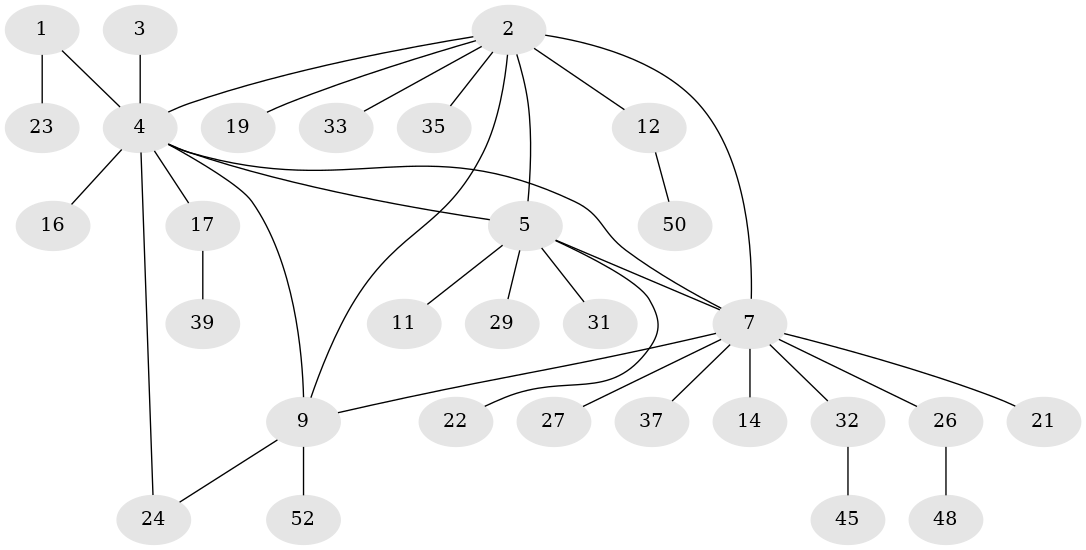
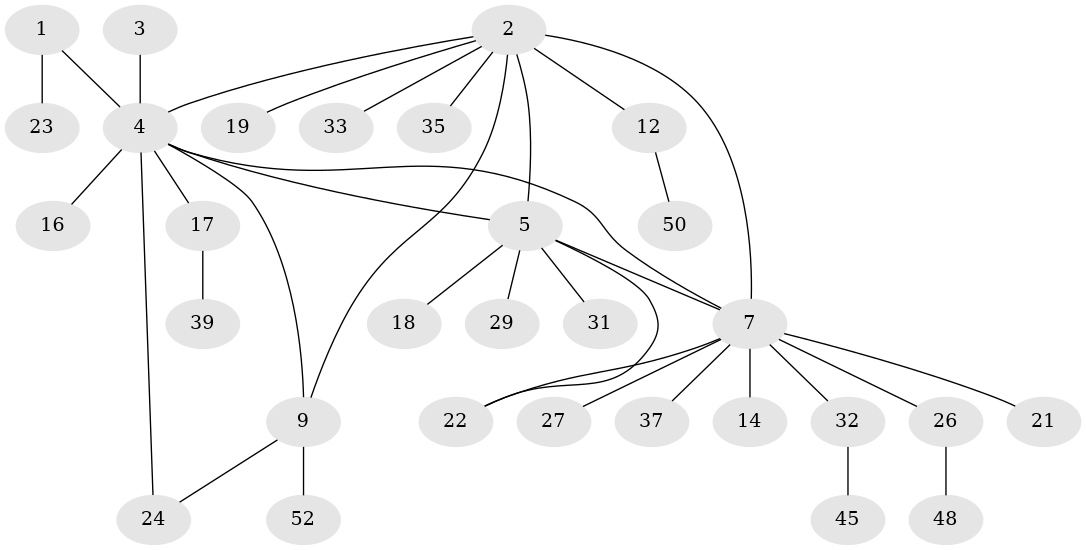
node "11": label "11" -> "18"
edge "7" -- "9": now "7" -- "22"
